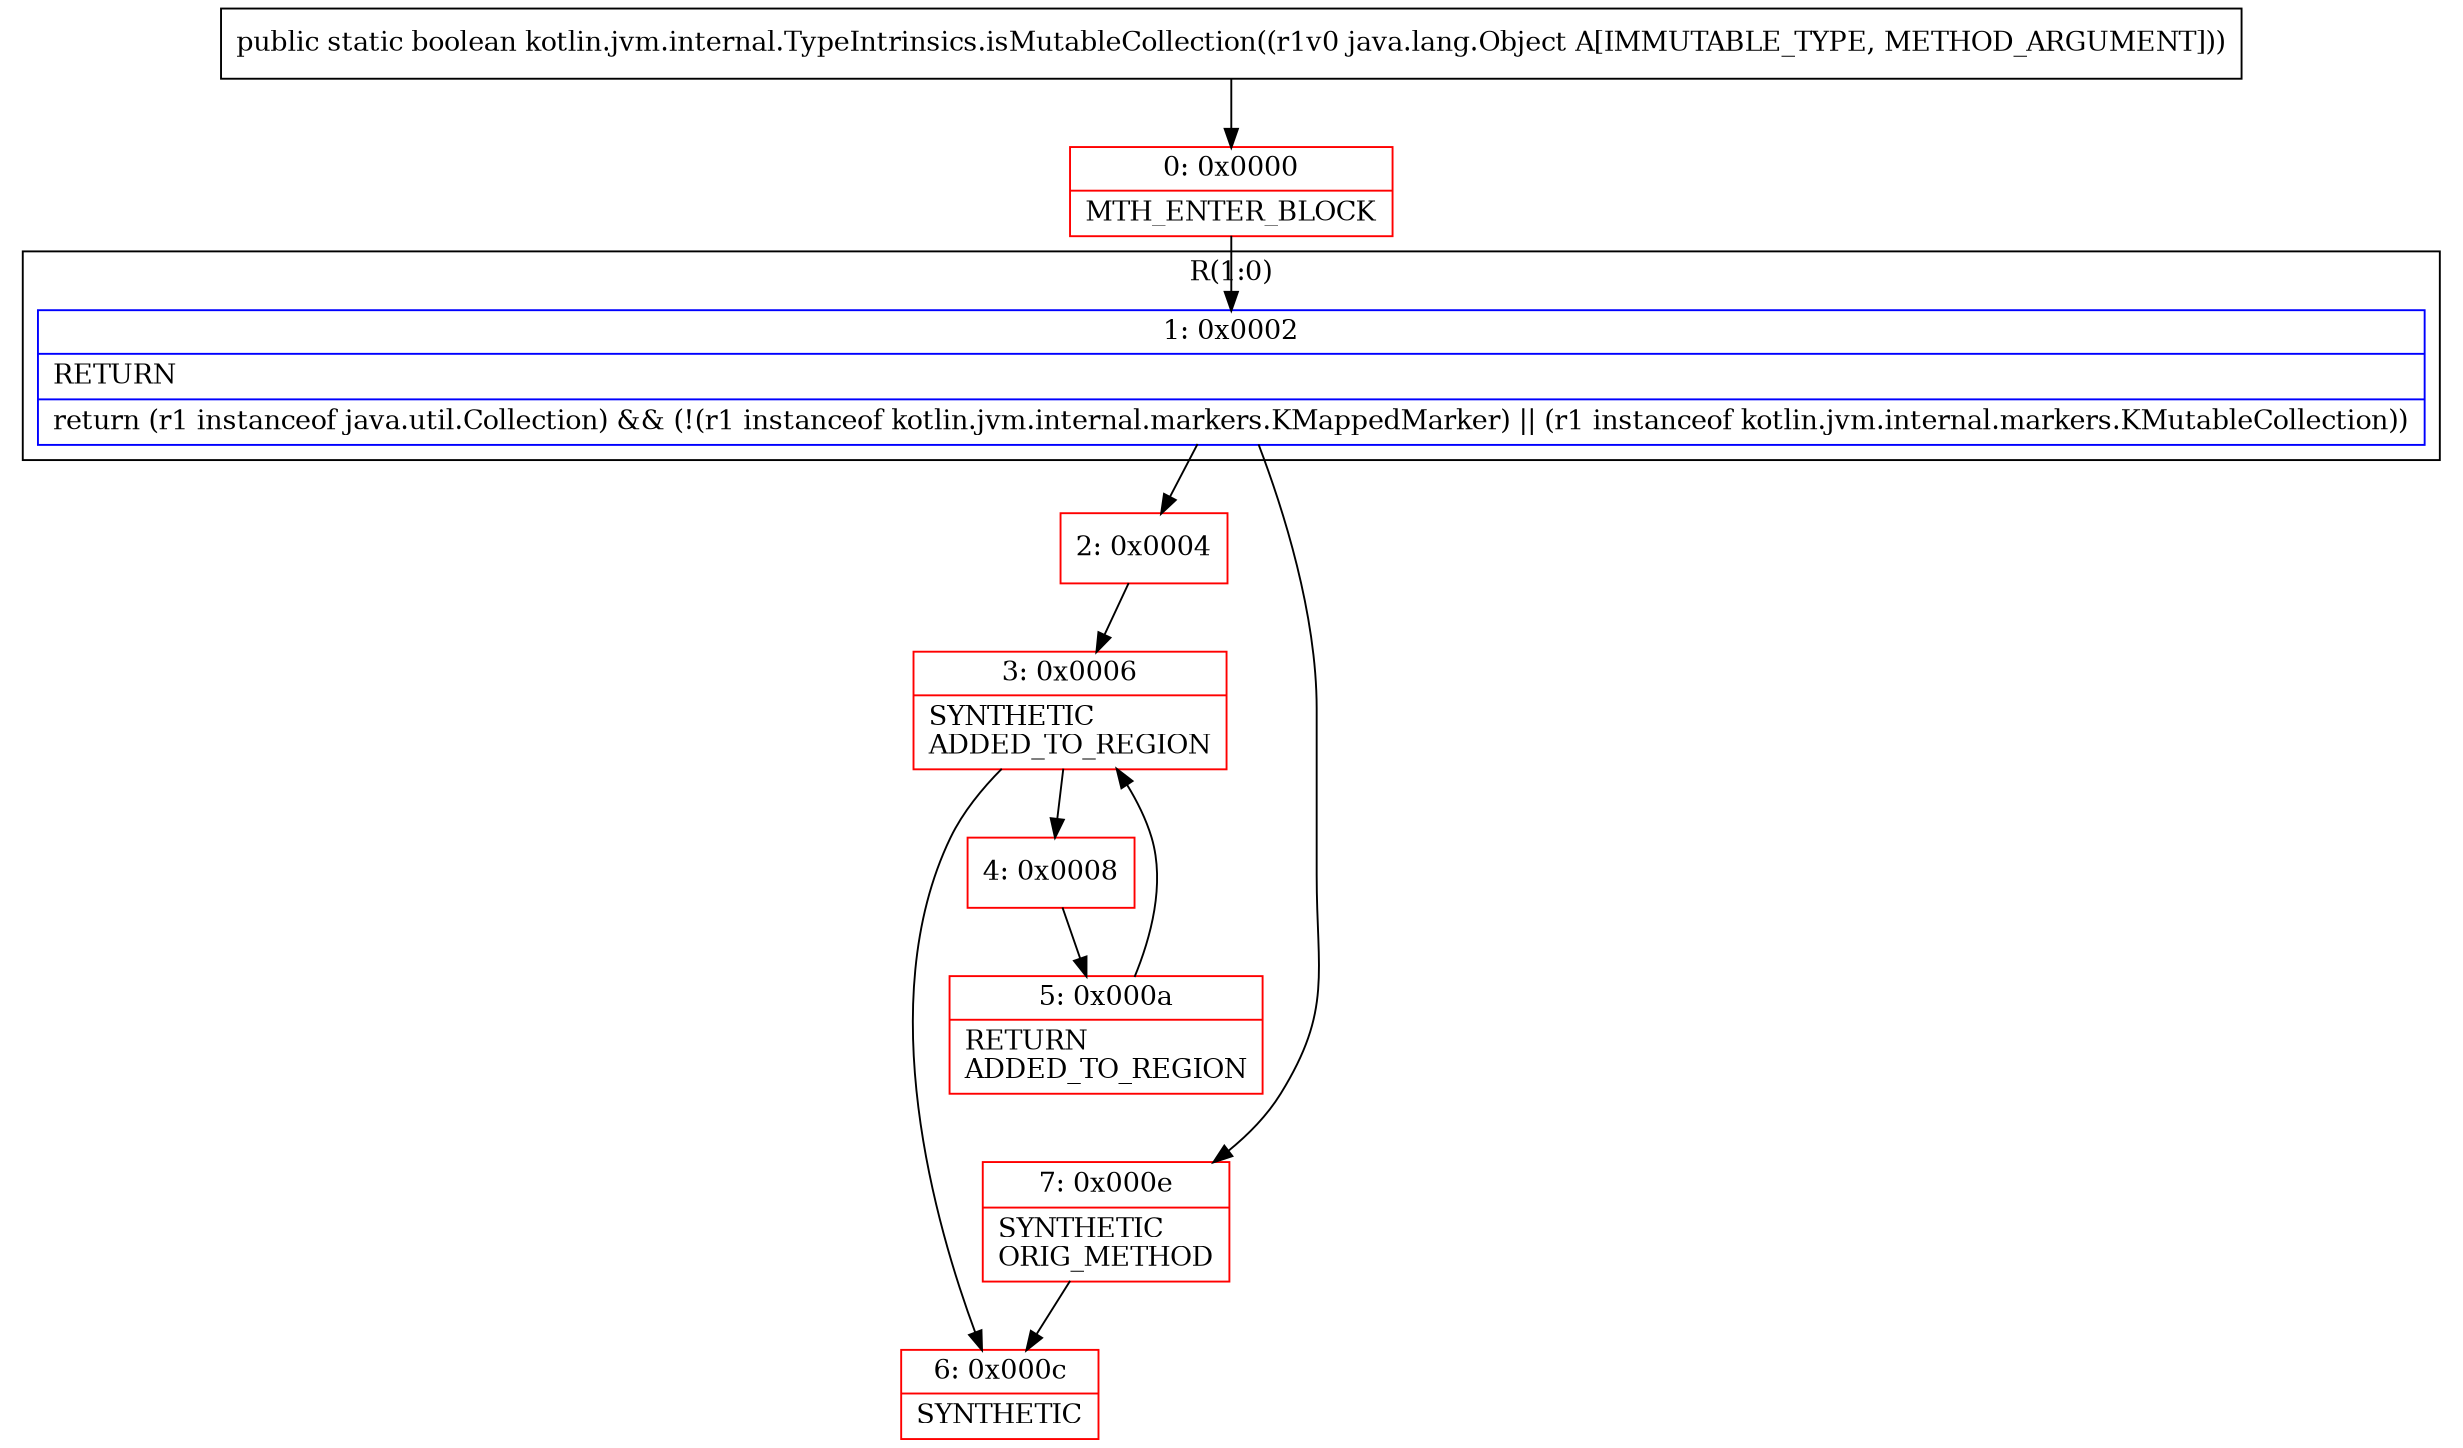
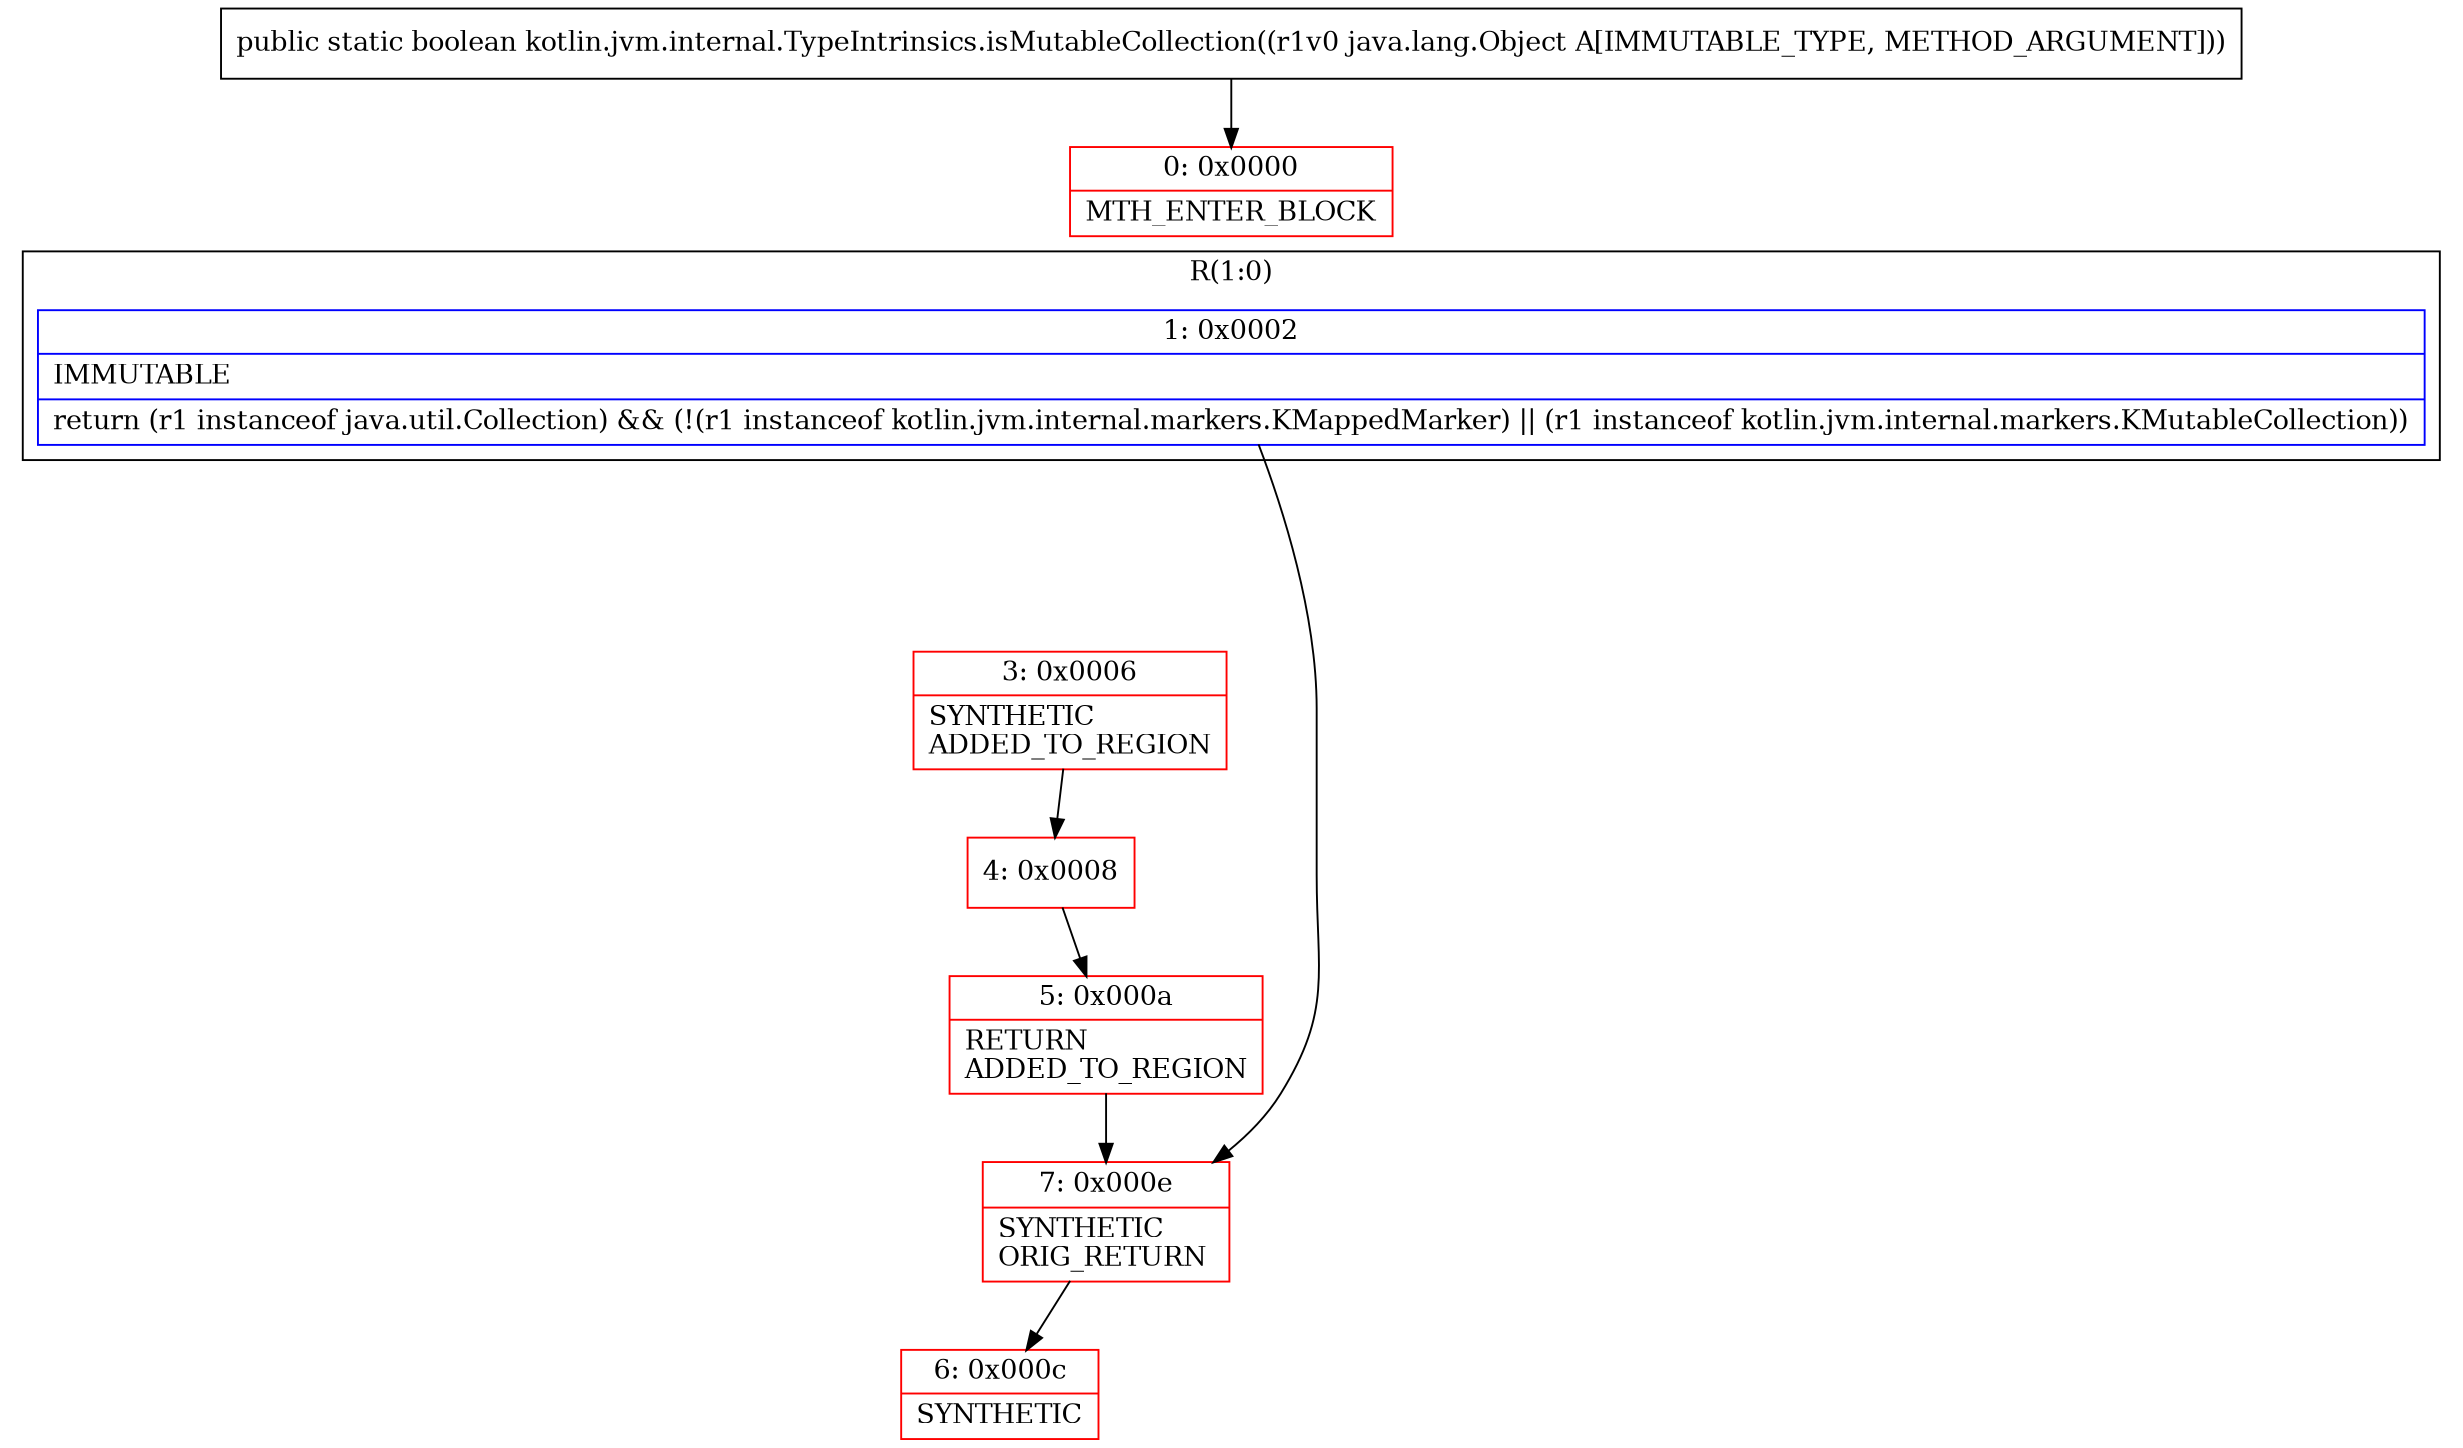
edge "0: 0x0000" -> "1: 0x0002": removed
node "1: 0x0002": text "RETURN" -> "IMMUTABLE"
node "2: 0x0004": removed
edge "5: 0x000a" -> "3: 0x0006": now "5: 0x000a" -> "7: 0x000e"
edge "3: 0x0006" -> "6: 0x000c": removed
node "7: 0x000e": text "ORIG_METHOD" -> "ORIG_RETURN"
